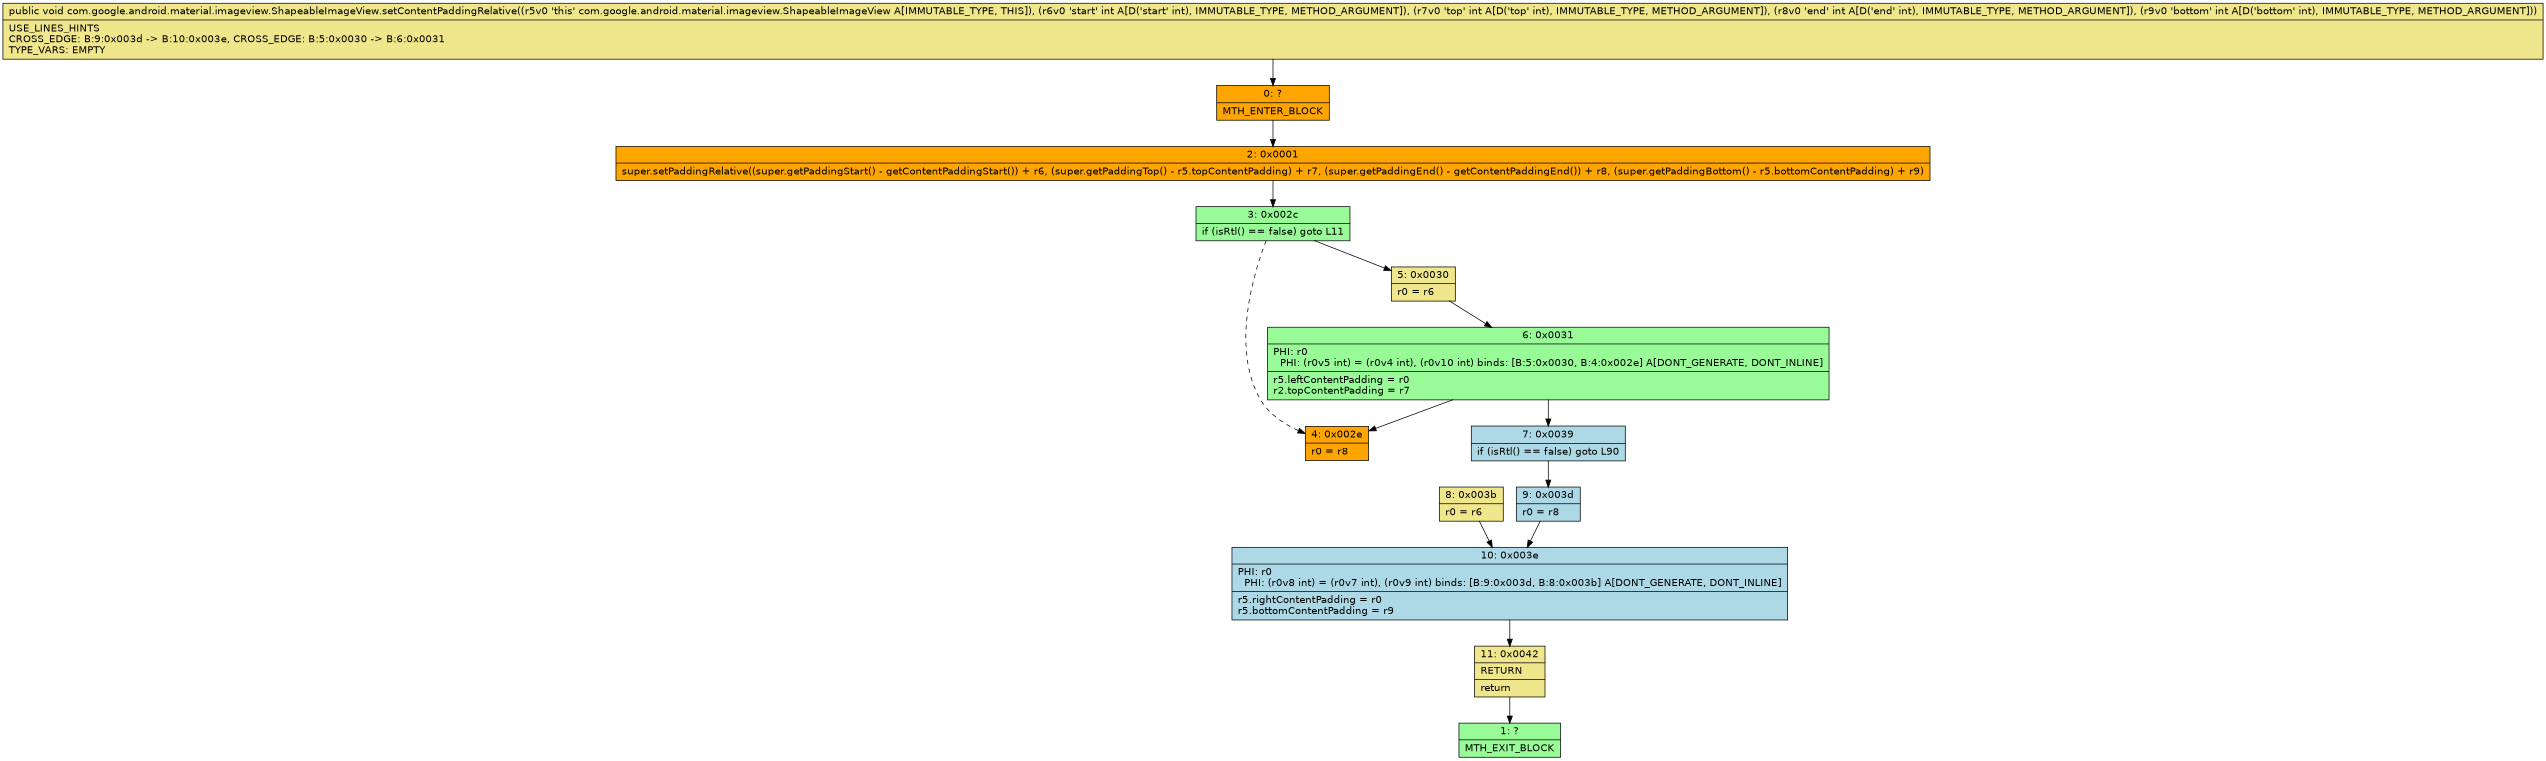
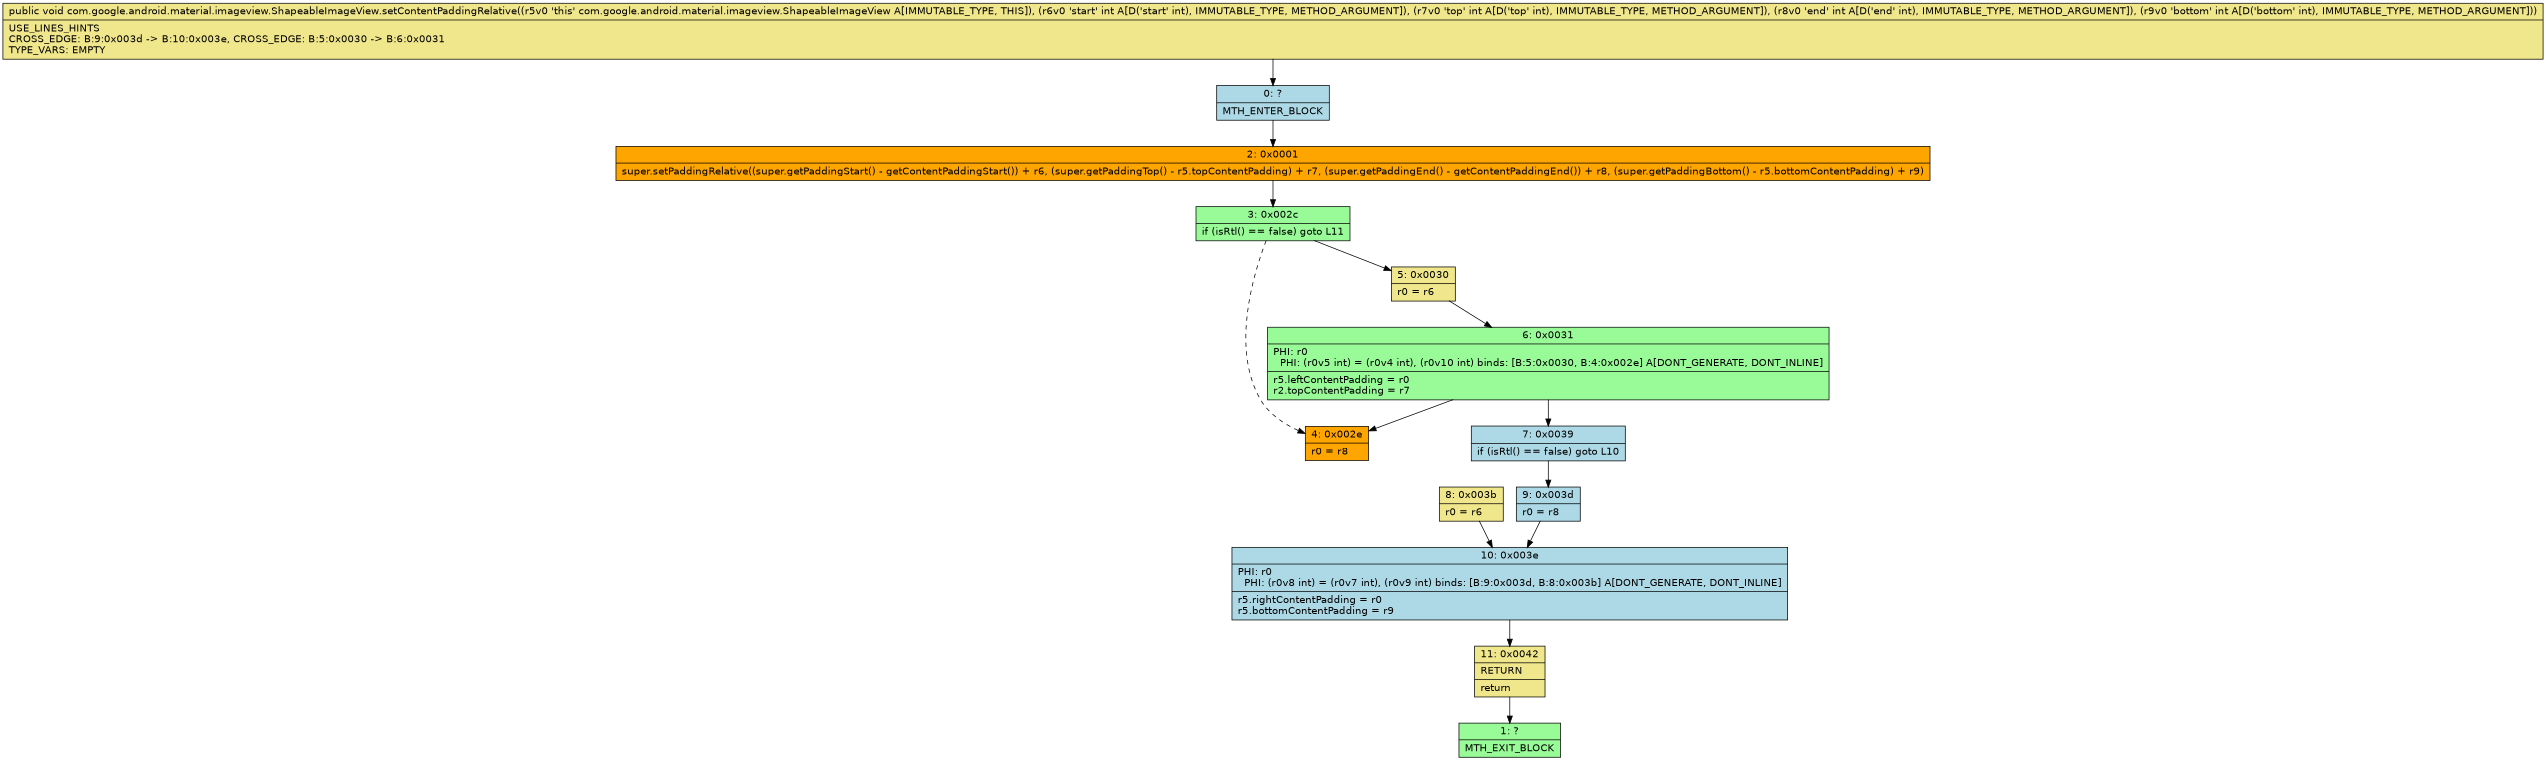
node "0: ?": fillcolor orange -> lightblue
node "7: 0x0039": text "if (isRtl() == false) goto L90" -> "if (isRtl() == false) goto L10"
